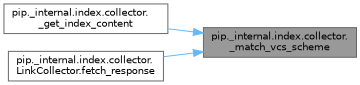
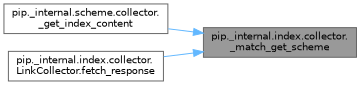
node "pip._internal.index.collector. _get_index_content": label "pip._internal.index.collector. _get_index_content" -> "pip._internal.scheme.collector. _get_index_content"
node "pip._internal.index.collector. _match_vcs_scheme": label "pip._internal.index.collector. _match_vcs_scheme" -> "pip._internal.index.collector. _match_get_scheme"
